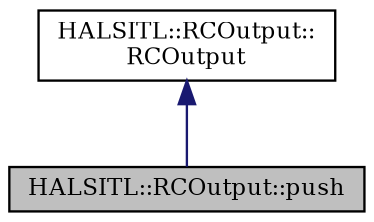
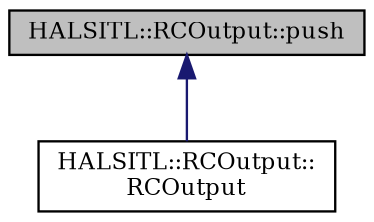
edge "HALSITL::RCOutput::push" -> "HALSITL::RCOutput:: RCOutput": reversed
